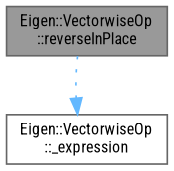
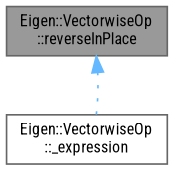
edge "Eigen::VectorwiseOp ::reverseInPlace" -> "Eigen::VectorwiseOp ::_expression": reversed
